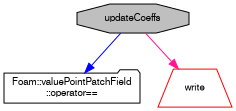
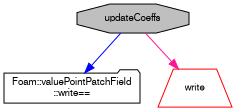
node "Foam::valuePointPatchField ::operator==": label "Foam::valuePointPatchField ::operator==" -> "Foam::valuePointPatchField ::write=="
